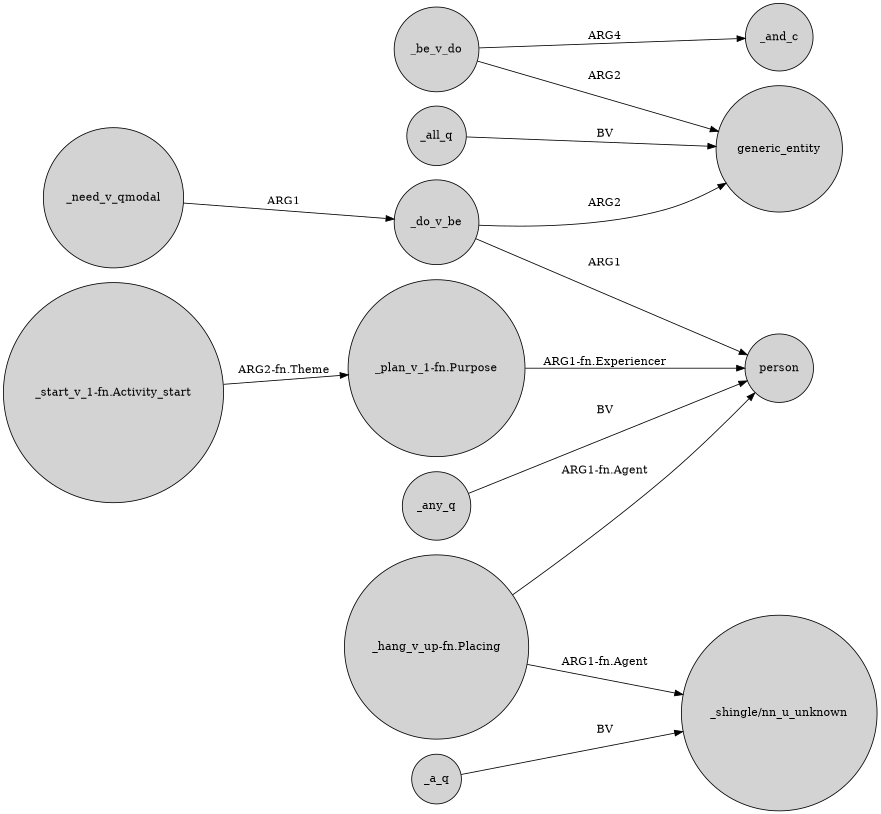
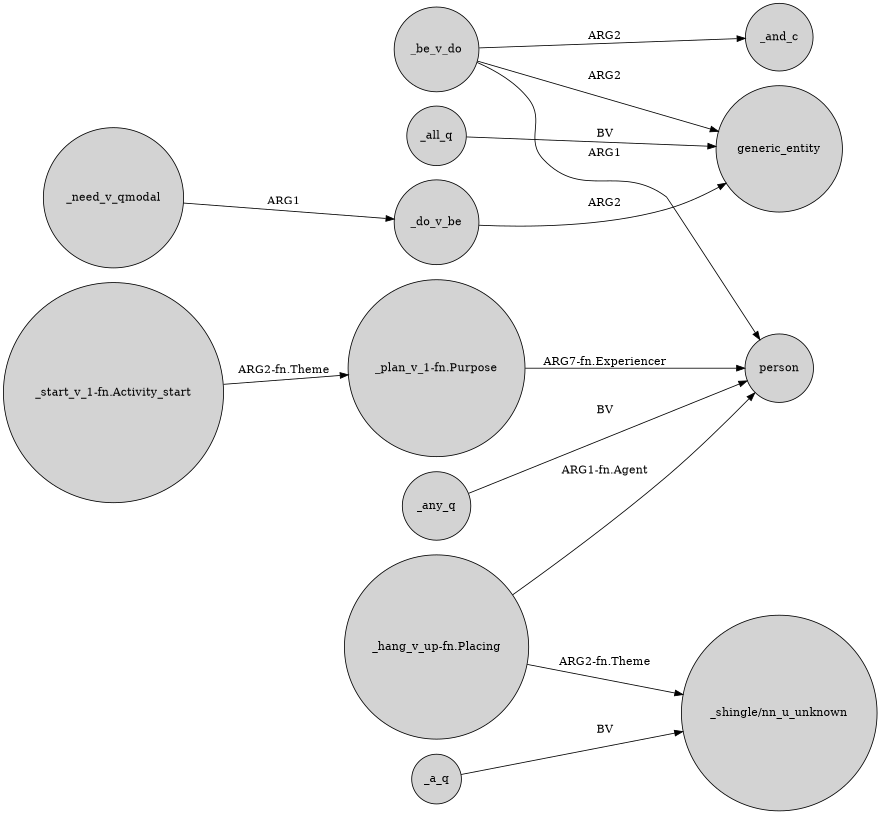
edge "_be_v_do" -> "_and_c": label "ARG4" -> "ARG2"
edge "_do_v_be" -> "person": now "_be_v_do" -> "person"
edge "_plan_v_1-fn.Purpose" -> "person": label "ARG1-fn.Experiencer" -> "ARG7-fn.Experiencer"
edge "_hang_v_up-fn.Placing" -> "_shingle/nn_u_unknown": label "ARG1-fn.Agent" -> "ARG2-fn.Theme"
